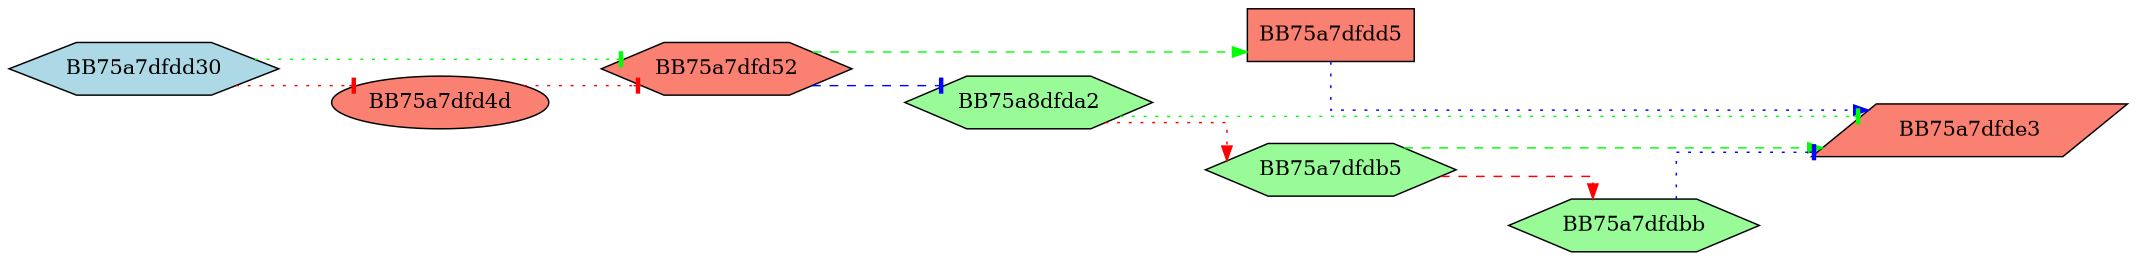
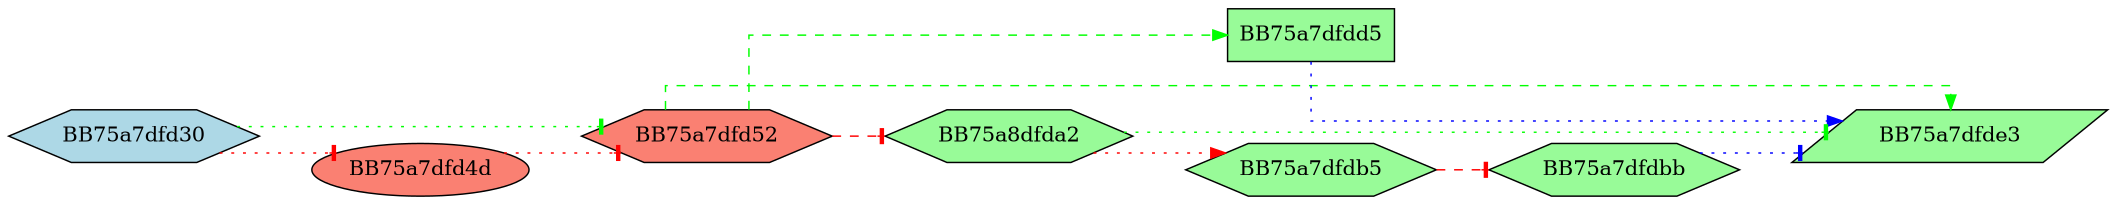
node "BB75a7dfdd5": fillcolor salmon -> palegreen
node "BB75a7dfdd30": label "BB75a7dfdd30" -> "BB75a7dfd30"
edge "BB75a7dfd52" -> "BB75a8dfda2": color blue -> red
node "BB75a7dfde3": fillcolor salmon -> palegreen
edge "BB75a7dfdb5" -> "BB75a7dfde3": now "BB75a7dfd52" -> "BB75a7dfde3"
edge "BB75a7dfdb5" -> "BB75a7dfdbb": arrowhead normal -> tee
